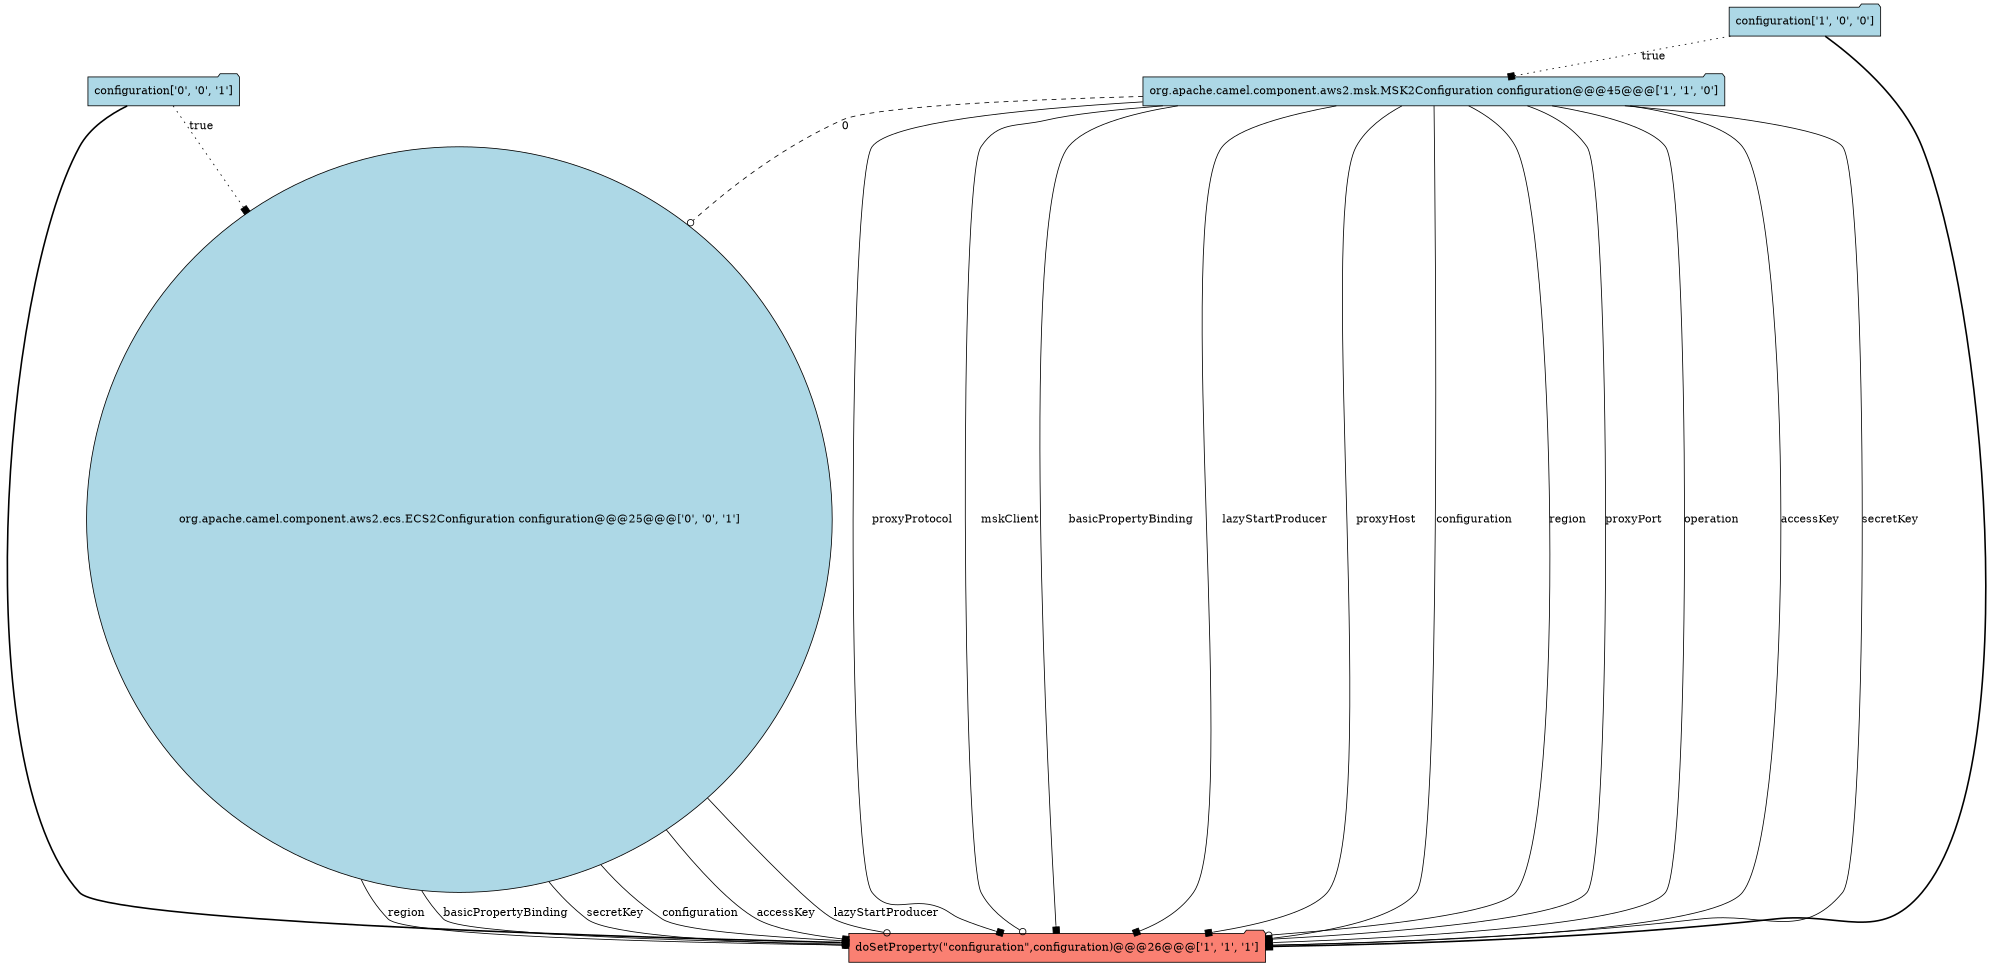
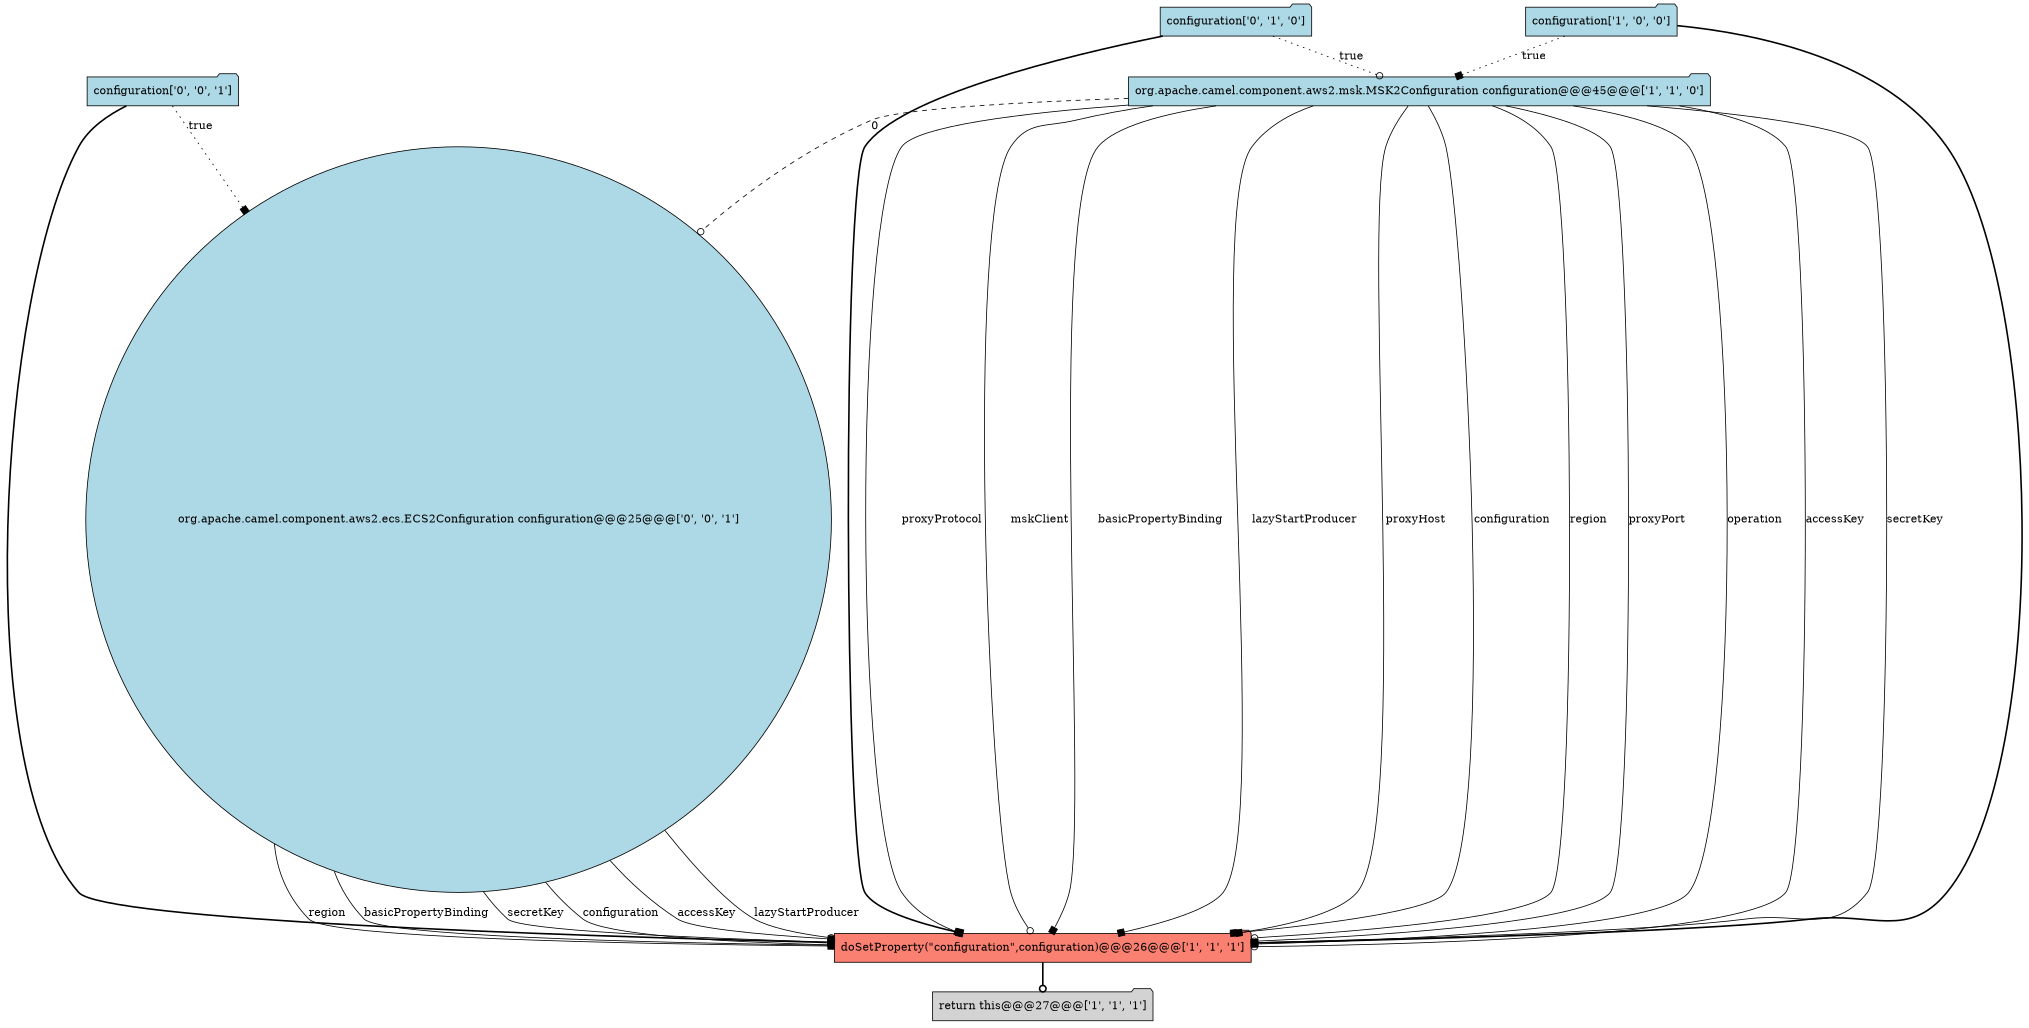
node "configuration['0', '1', '0']": added
node "return this@@@27@@@['1', '1', '1']": added
